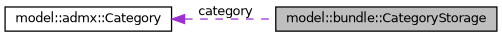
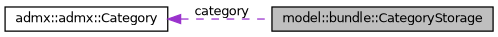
node "model::admx::Category": label "model::admx::Category" -> "admx::admx::Category"
